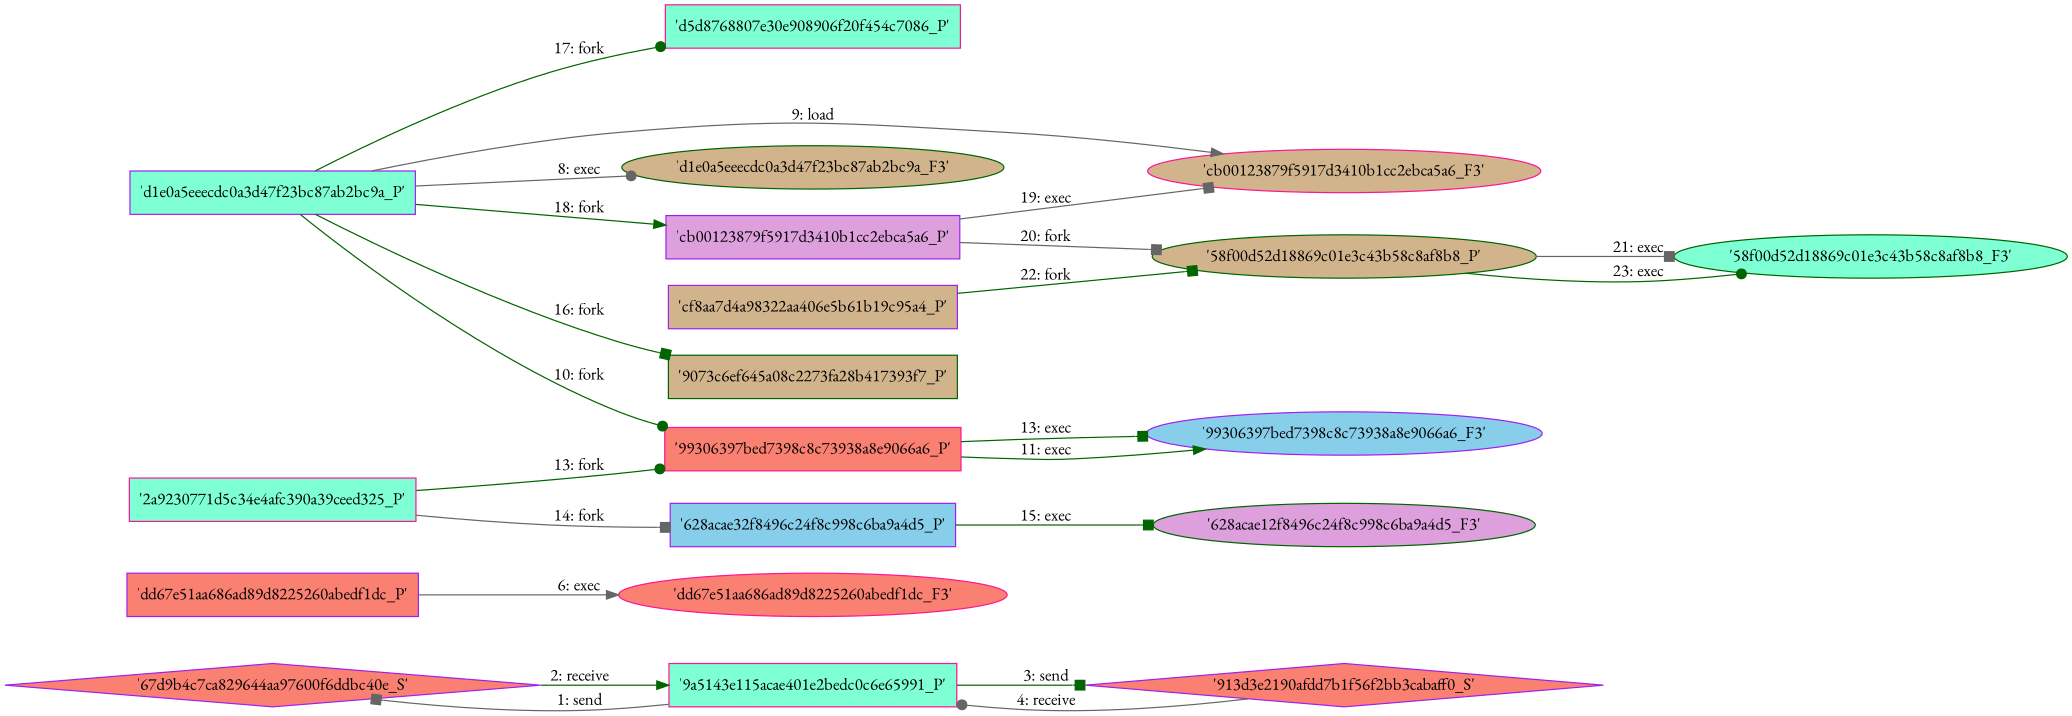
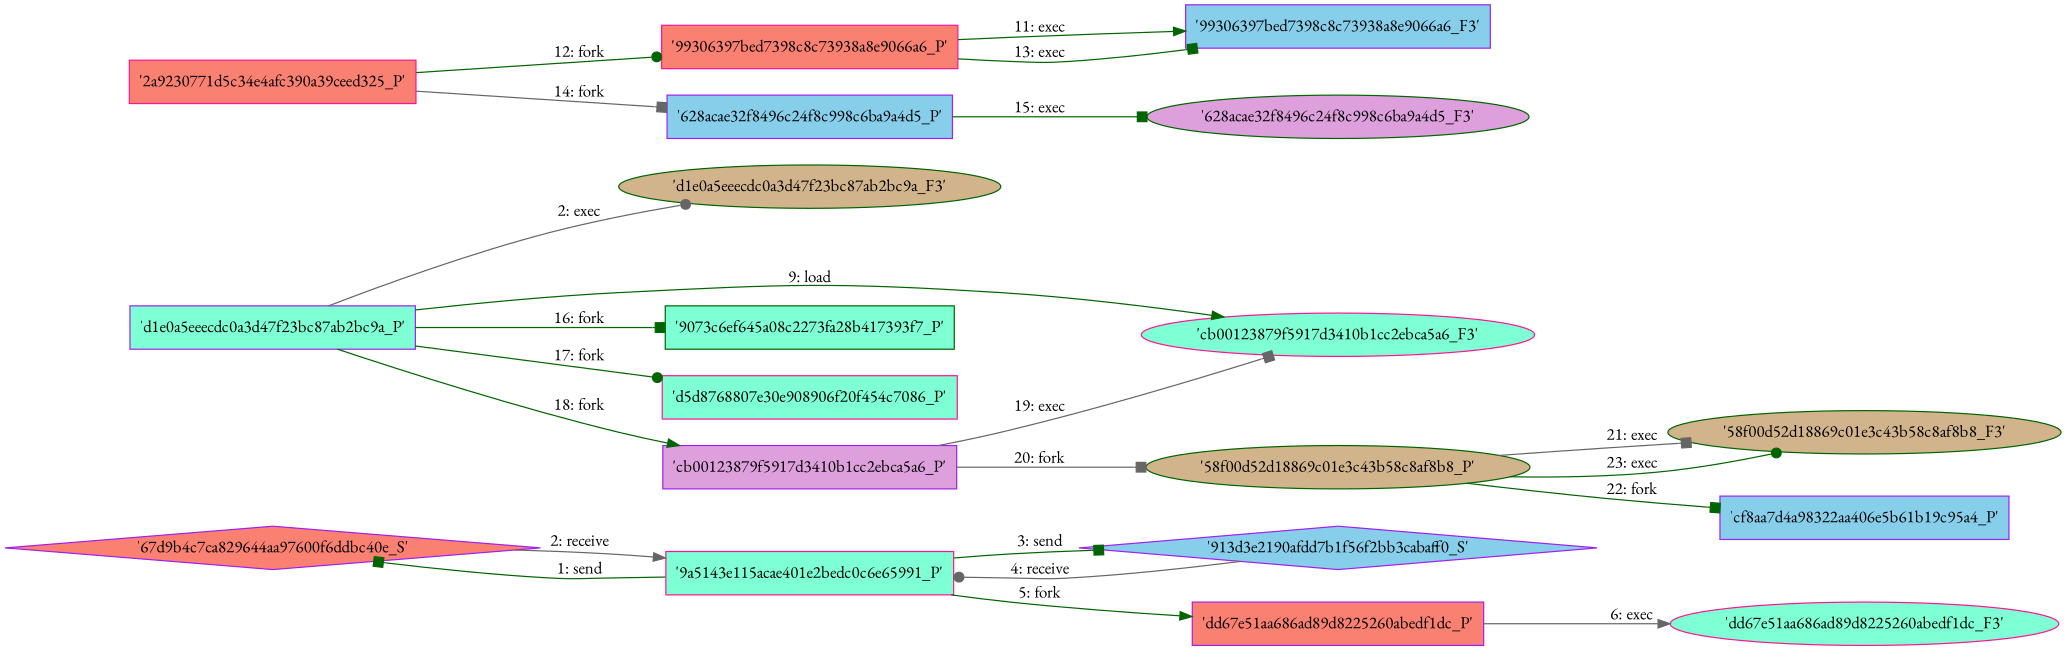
edge "'d1e0a5eeecdc0a3d47f23bc87ab2bc9a_P'" -> "'cb00123879f5917d3410b1cc2ebca5a6_F3'": color gray40 -> darkgreen
edge "'d1e0a5eeecdc0a3d47f23bc87ab2bc9a_P'" -> "'d1e0a5eeecdc0a3d47f23bc87ab2bc9a_F3'": label "8: exec" -> "2: exec"
node "'cb00123879f5917d3410b1cc2ebca5a6_F3'": fillcolor tan -> aquamarine
node "'58f00d52d18869c01e3c43b58c8af8b8_F3'": fillcolor aquamarine -> tan
edge "'cf8aa7d4a98322aa406e5b61b19c95a4_P'" -> "'58f00d52d18869c01e3c43b58c8af8b8_P'": reversed
node "'cf8aa7d4a98322aa406e5b61b19c95a4_P'": fillcolor tan -> skyblue
edge "'d1e0a5eeecdc0a3d47f23bc87ab2bc9a_P'" -> "'99306397bed7398c8c73938a8e9066a6_P'": removed, label "10: fork"
node "'9073c6ef645a08c2273fa28b417393f7_P'": fillcolor tan -> aquamarine
node "'99306397bed7398c8c73938a8e9066a6_F3'": shape ellipse -> box
edge "'2a9230771d5c34e4afc390a39ceed325_P'" -> "'99306397bed7398c8c73938a8e9066a6_P'": label "13: fork" -> "12: fork"
node "'2a9230771d5c34e4afc390a39ceed325_P'": fillcolor aquamarine -> salmon
node "'628acae12f8496c24f8c998c6ba9a4d5_F3'": label "'628acae12f8496c24f8c998c6ba9a4d5_F3'" -> "'628acae32f8496c24f8c998c6ba9a4d5_F3'"
node "'dd67e51aa686ad89d8225260abedf1dc_F3'": fillcolor salmon -> aquamarine
edge "'9a5143e115acae401e2bedc0c6e65991_P'" -> "'dd67e51aa686ad89d8225260abedf1dc_P'": added, label "5: fork"
edge "'67d9b4c7ca829644aa97600f6ddbc40e_S'" -> "'9a5143e115acae401e2bedc0c6e65991_P'": color darkgreen -> gray40
node "'913d3e2190afdd7b1f56f2bb3cabaff0_S'": fillcolor salmon -> skyblue
edge "'9a5143e115acae401e2bedc0c6e65991_P'" -> "'67d9b4c7ca829644aa97600f6ddbc40e_S'": color gray40 -> darkgreen
